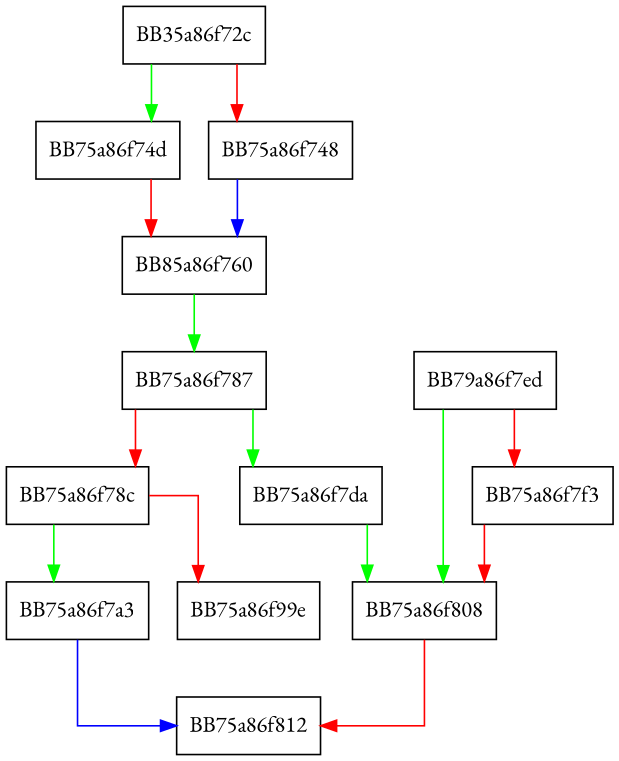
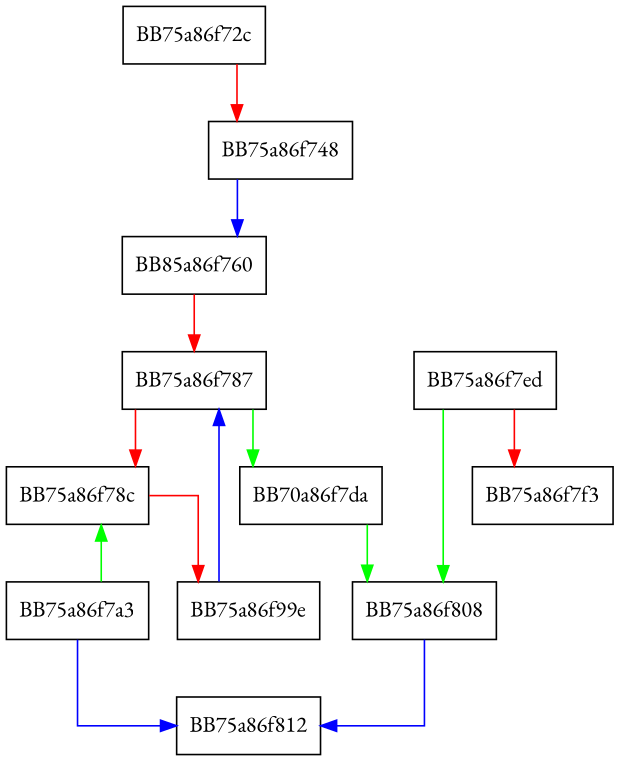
node "BB35a86f72c": label "BB35a86f72c" -> "BB75a86f72c"
node "BB75a86f74d": removed
edge "BB85a86f760" -> "BB75a86f787": color green -> red
node "BB79a86f7ed": label "BB79a86f7ed" -> "BB75a86f7ed"
node "BB75a86f7da": label "BB75a86f7da" -> "BB70a86f7da"
edge "BB75a86f99e" -> "BB75a86f787": added
edge "BB75a86f78c" -> "BB75a86f7a3": reversed
edge "BB75a86f7f3" -> "BB75a86f808": removed
edge "BB75a86f808" -> "BB75a86f812": color red -> blue
